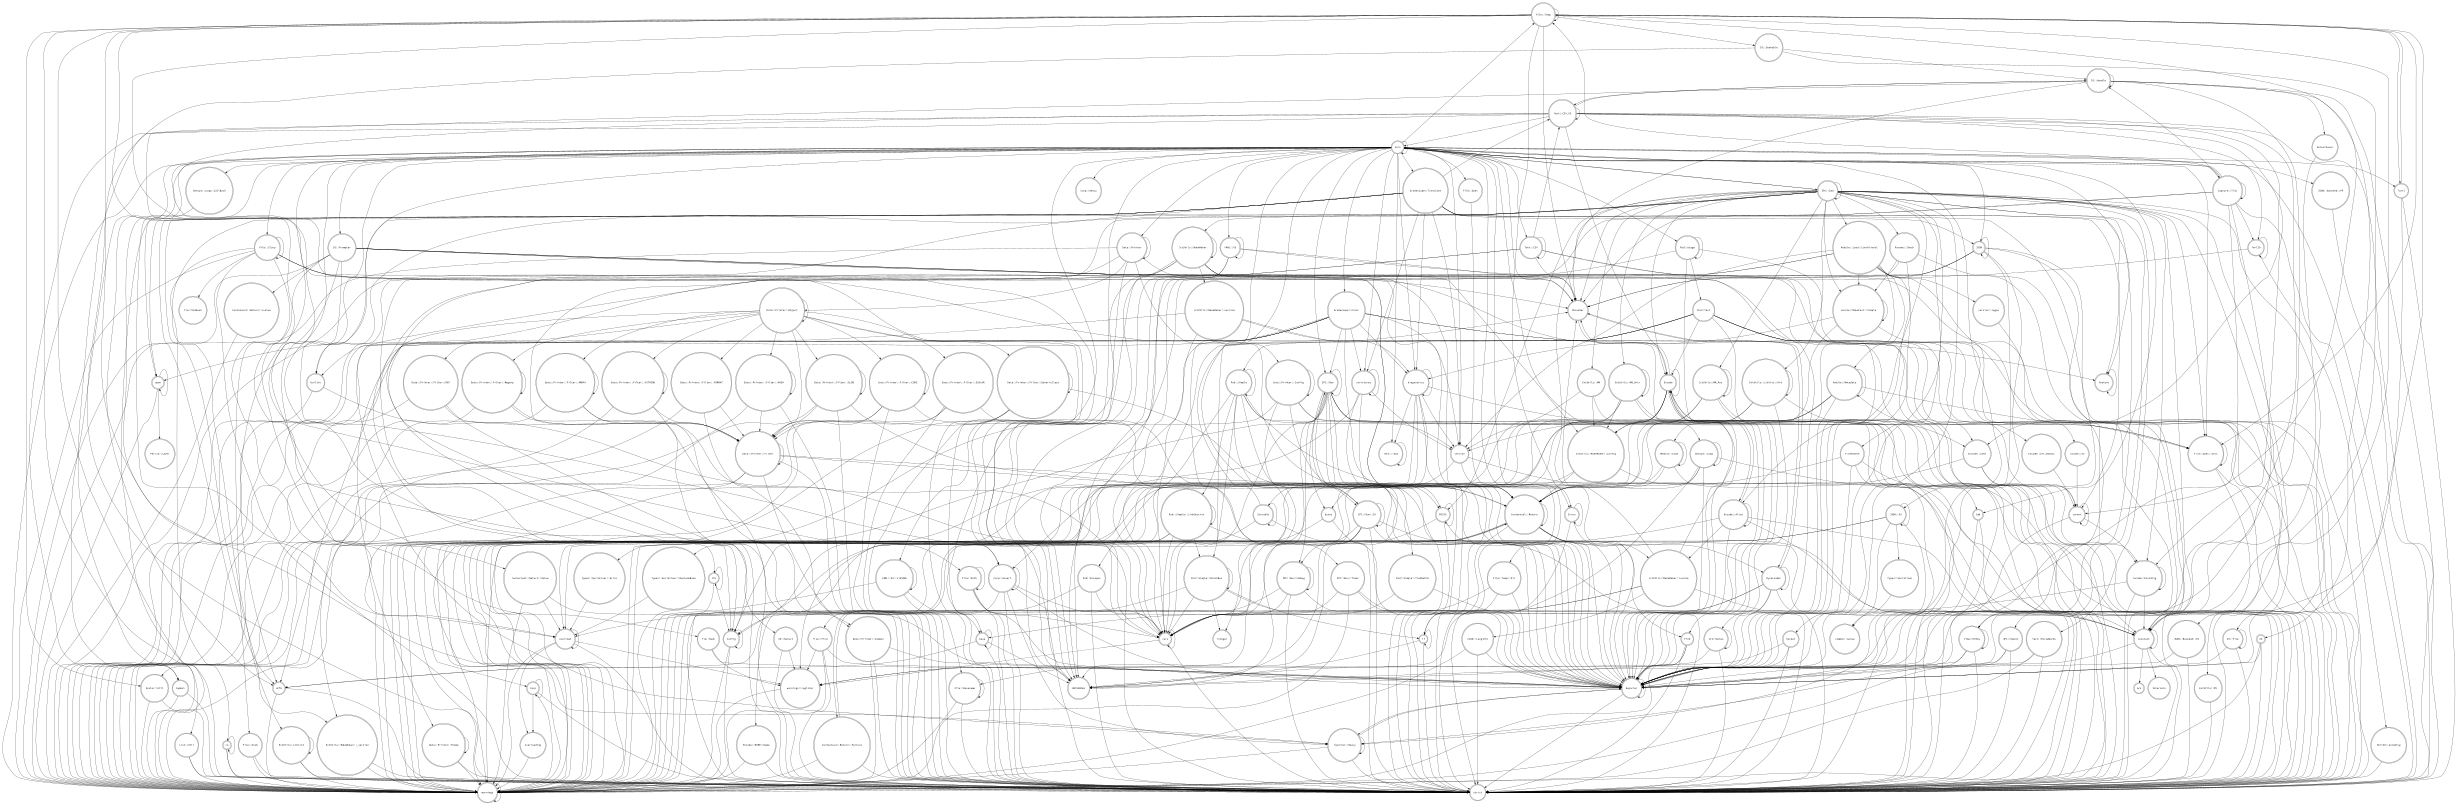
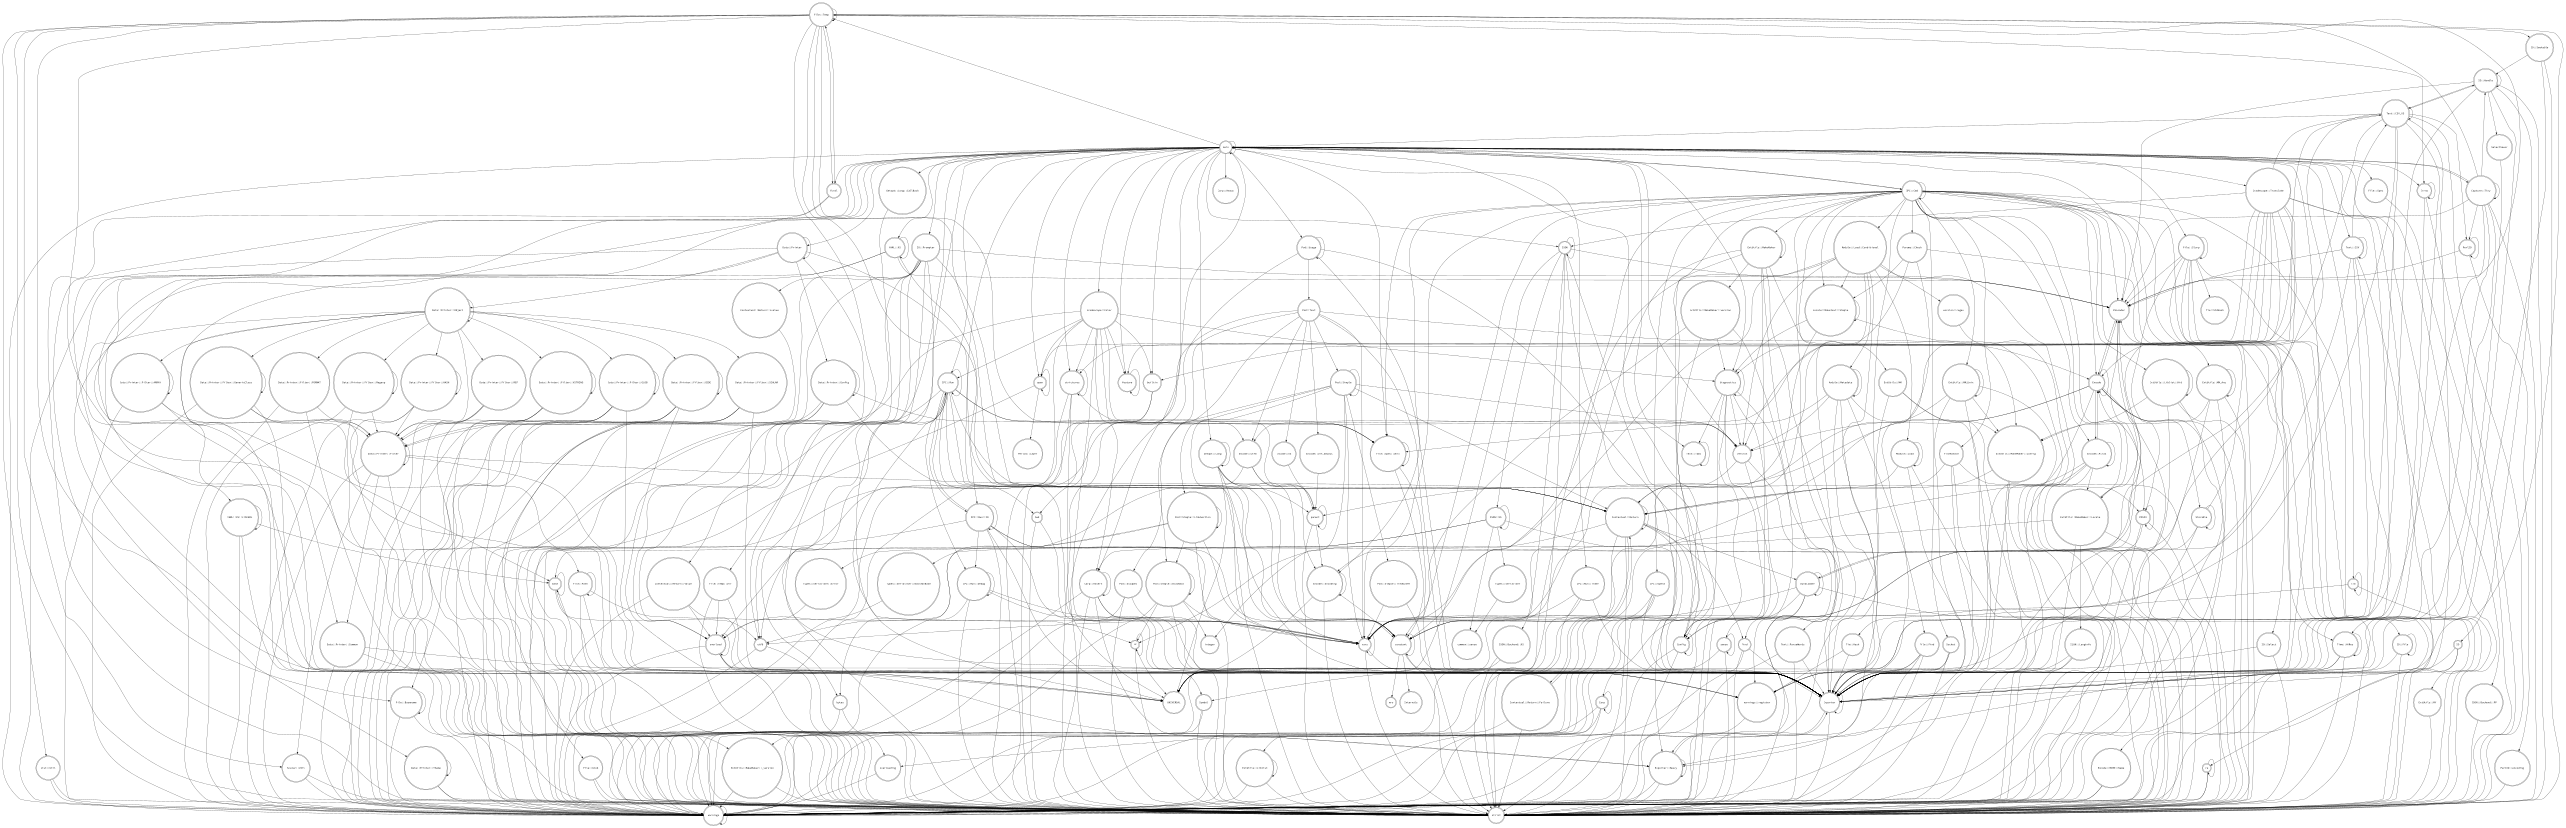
edge "bytes" -> "overload": now "bytes" -> "warnings"
edge "IPC::Open3" -> "constant": added
node "attributes": label "attributes" -> "sense"
